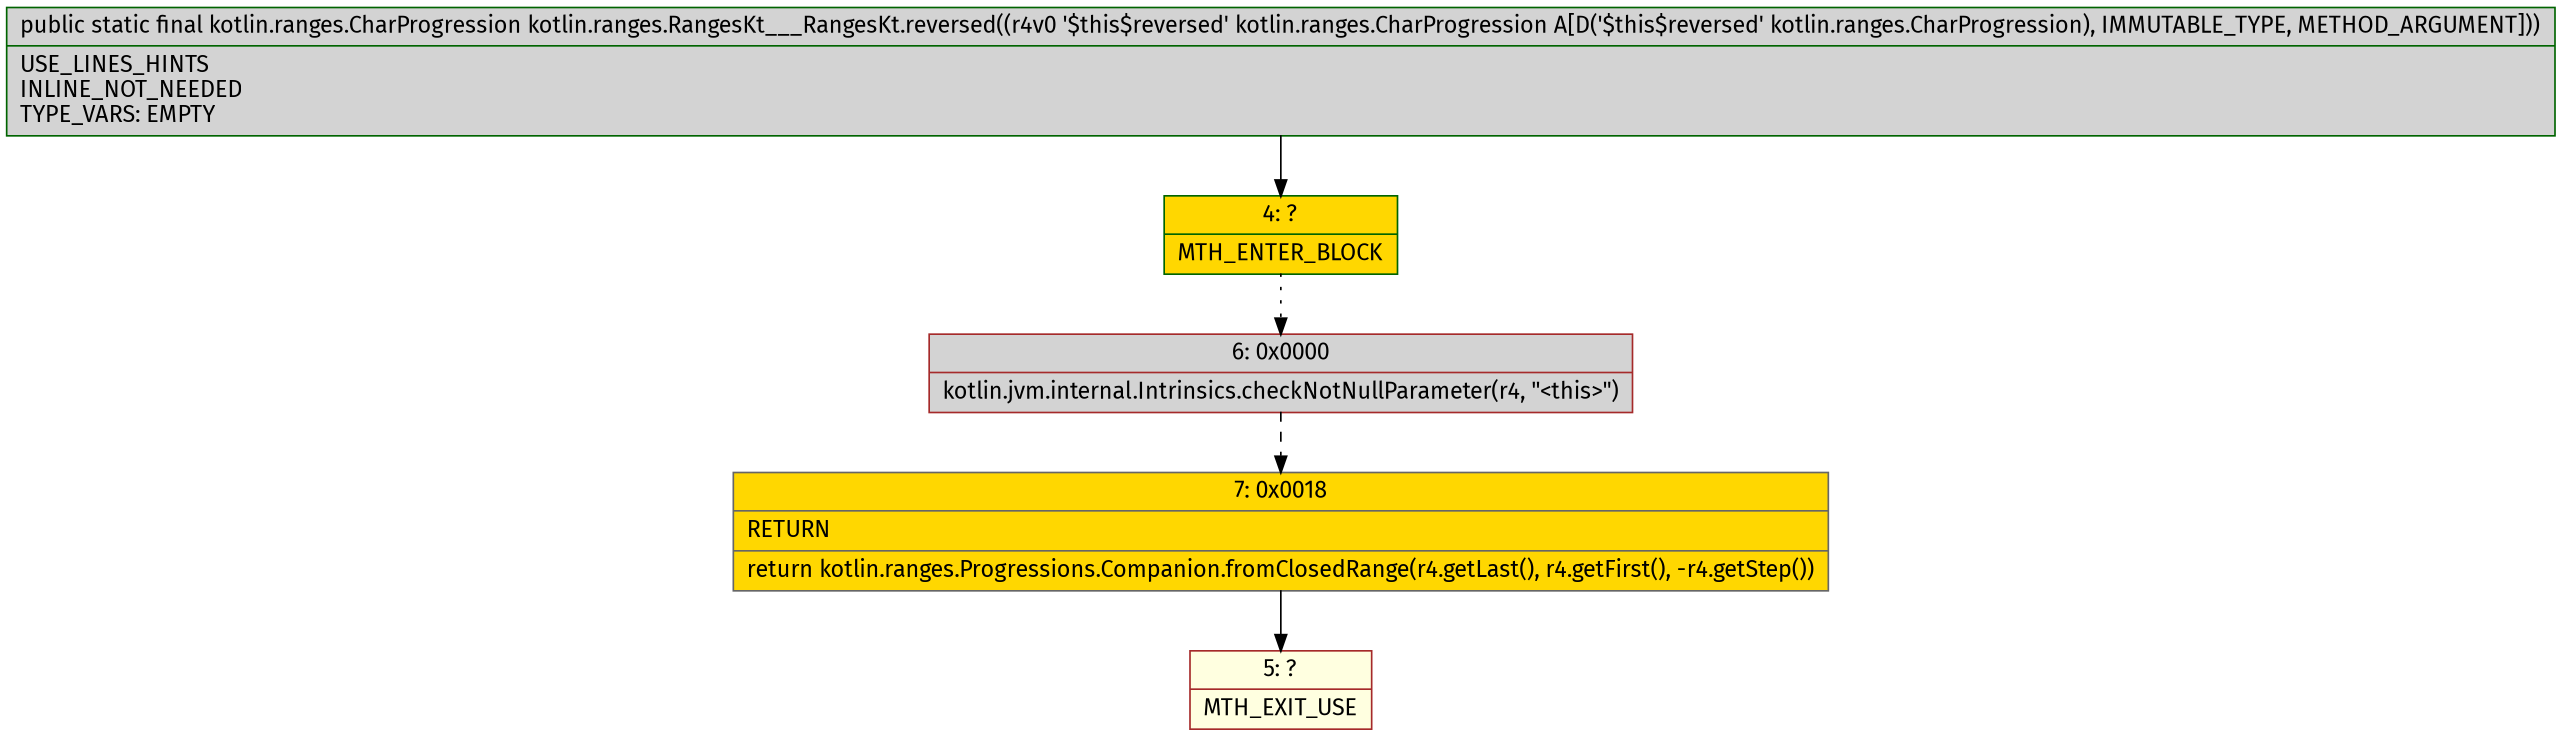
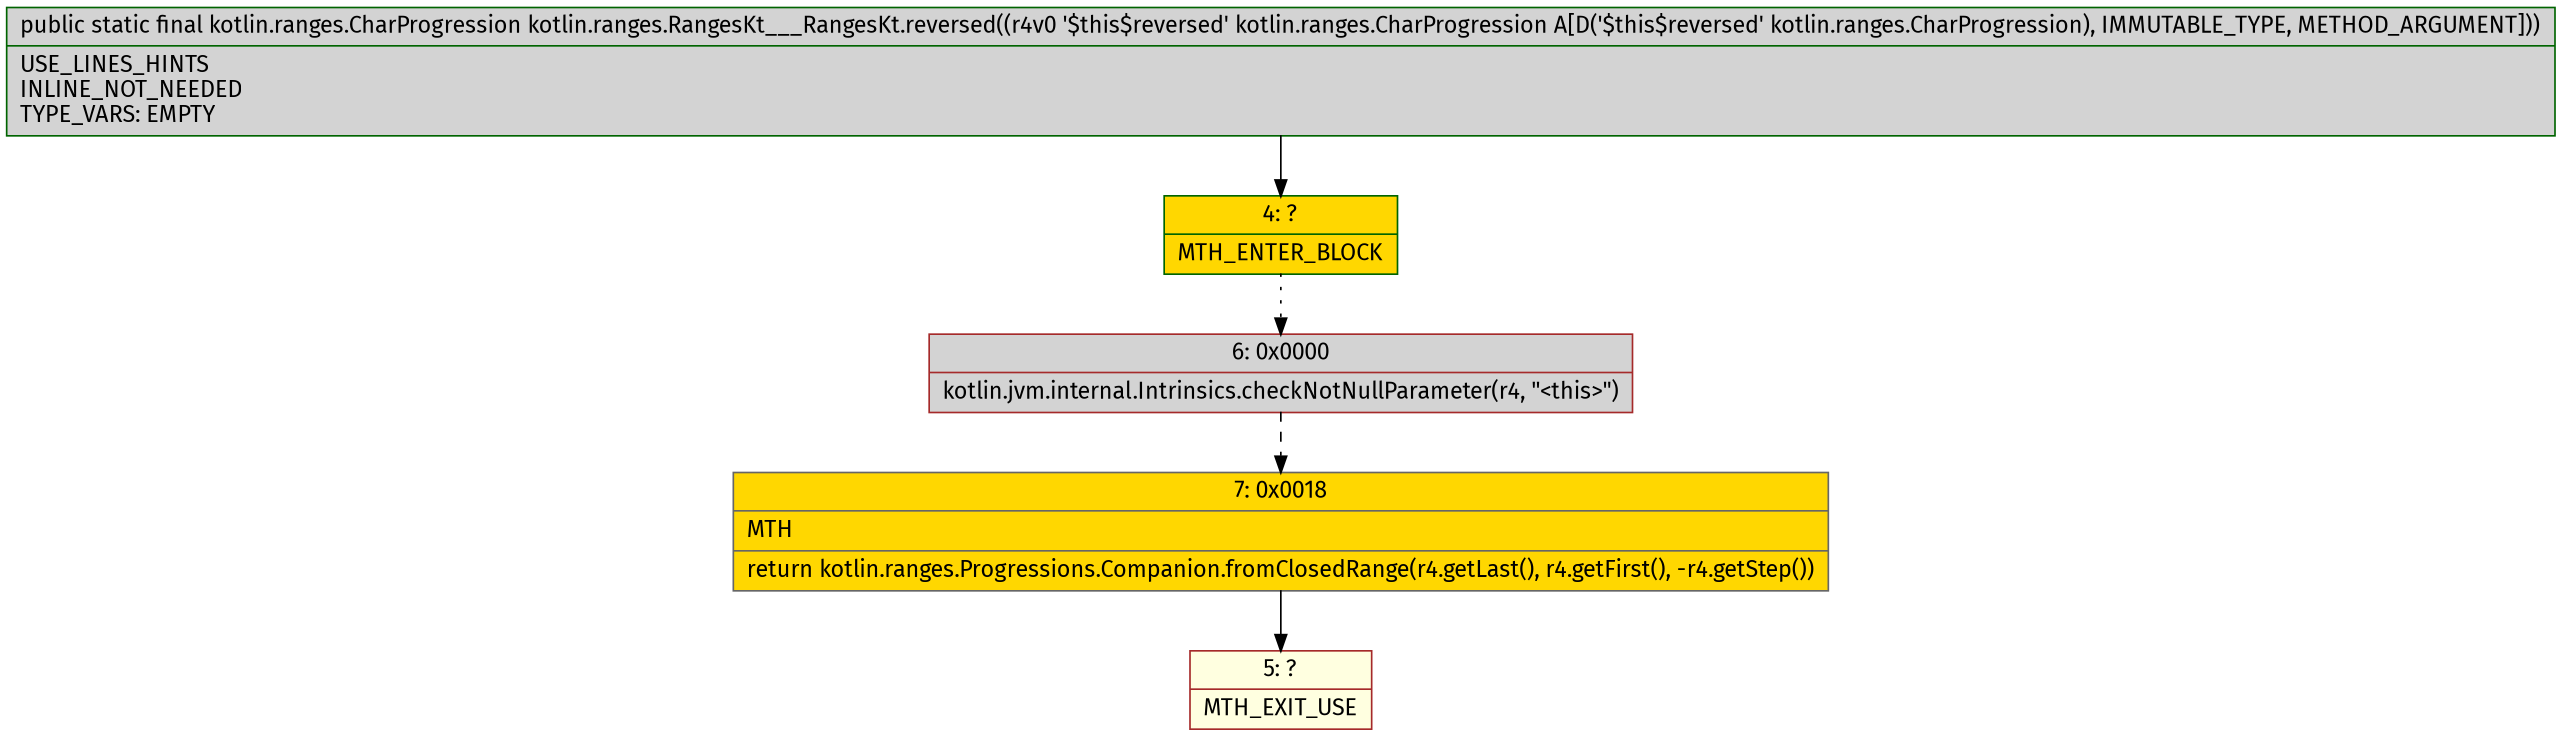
node "7: 0x0018": text "RETURN" -> "MTH"
